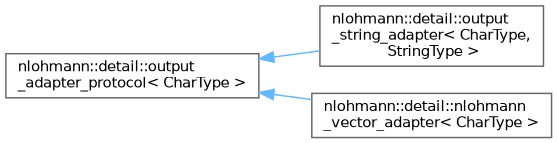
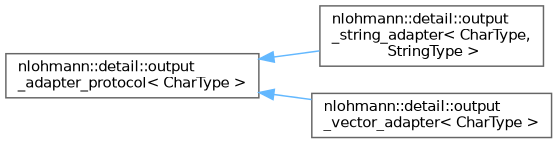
node "nlohmann::detail::nlohmann _vector_adapter< CharType >": label "nlohmann::detail::nlohmann _vector_adapter< CharType >" -> "nlohmann::detail::output _vector_adapter< CharType >"
